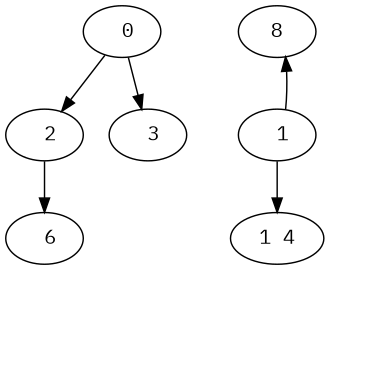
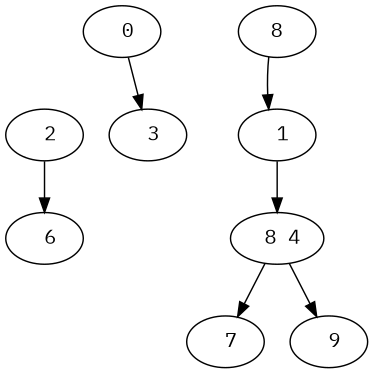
edge "0" -> "2": removed
edge "1" -> "8": reversed
node "1 4": label "1 4" -> "8 4"
node "7": added
node "9": added
